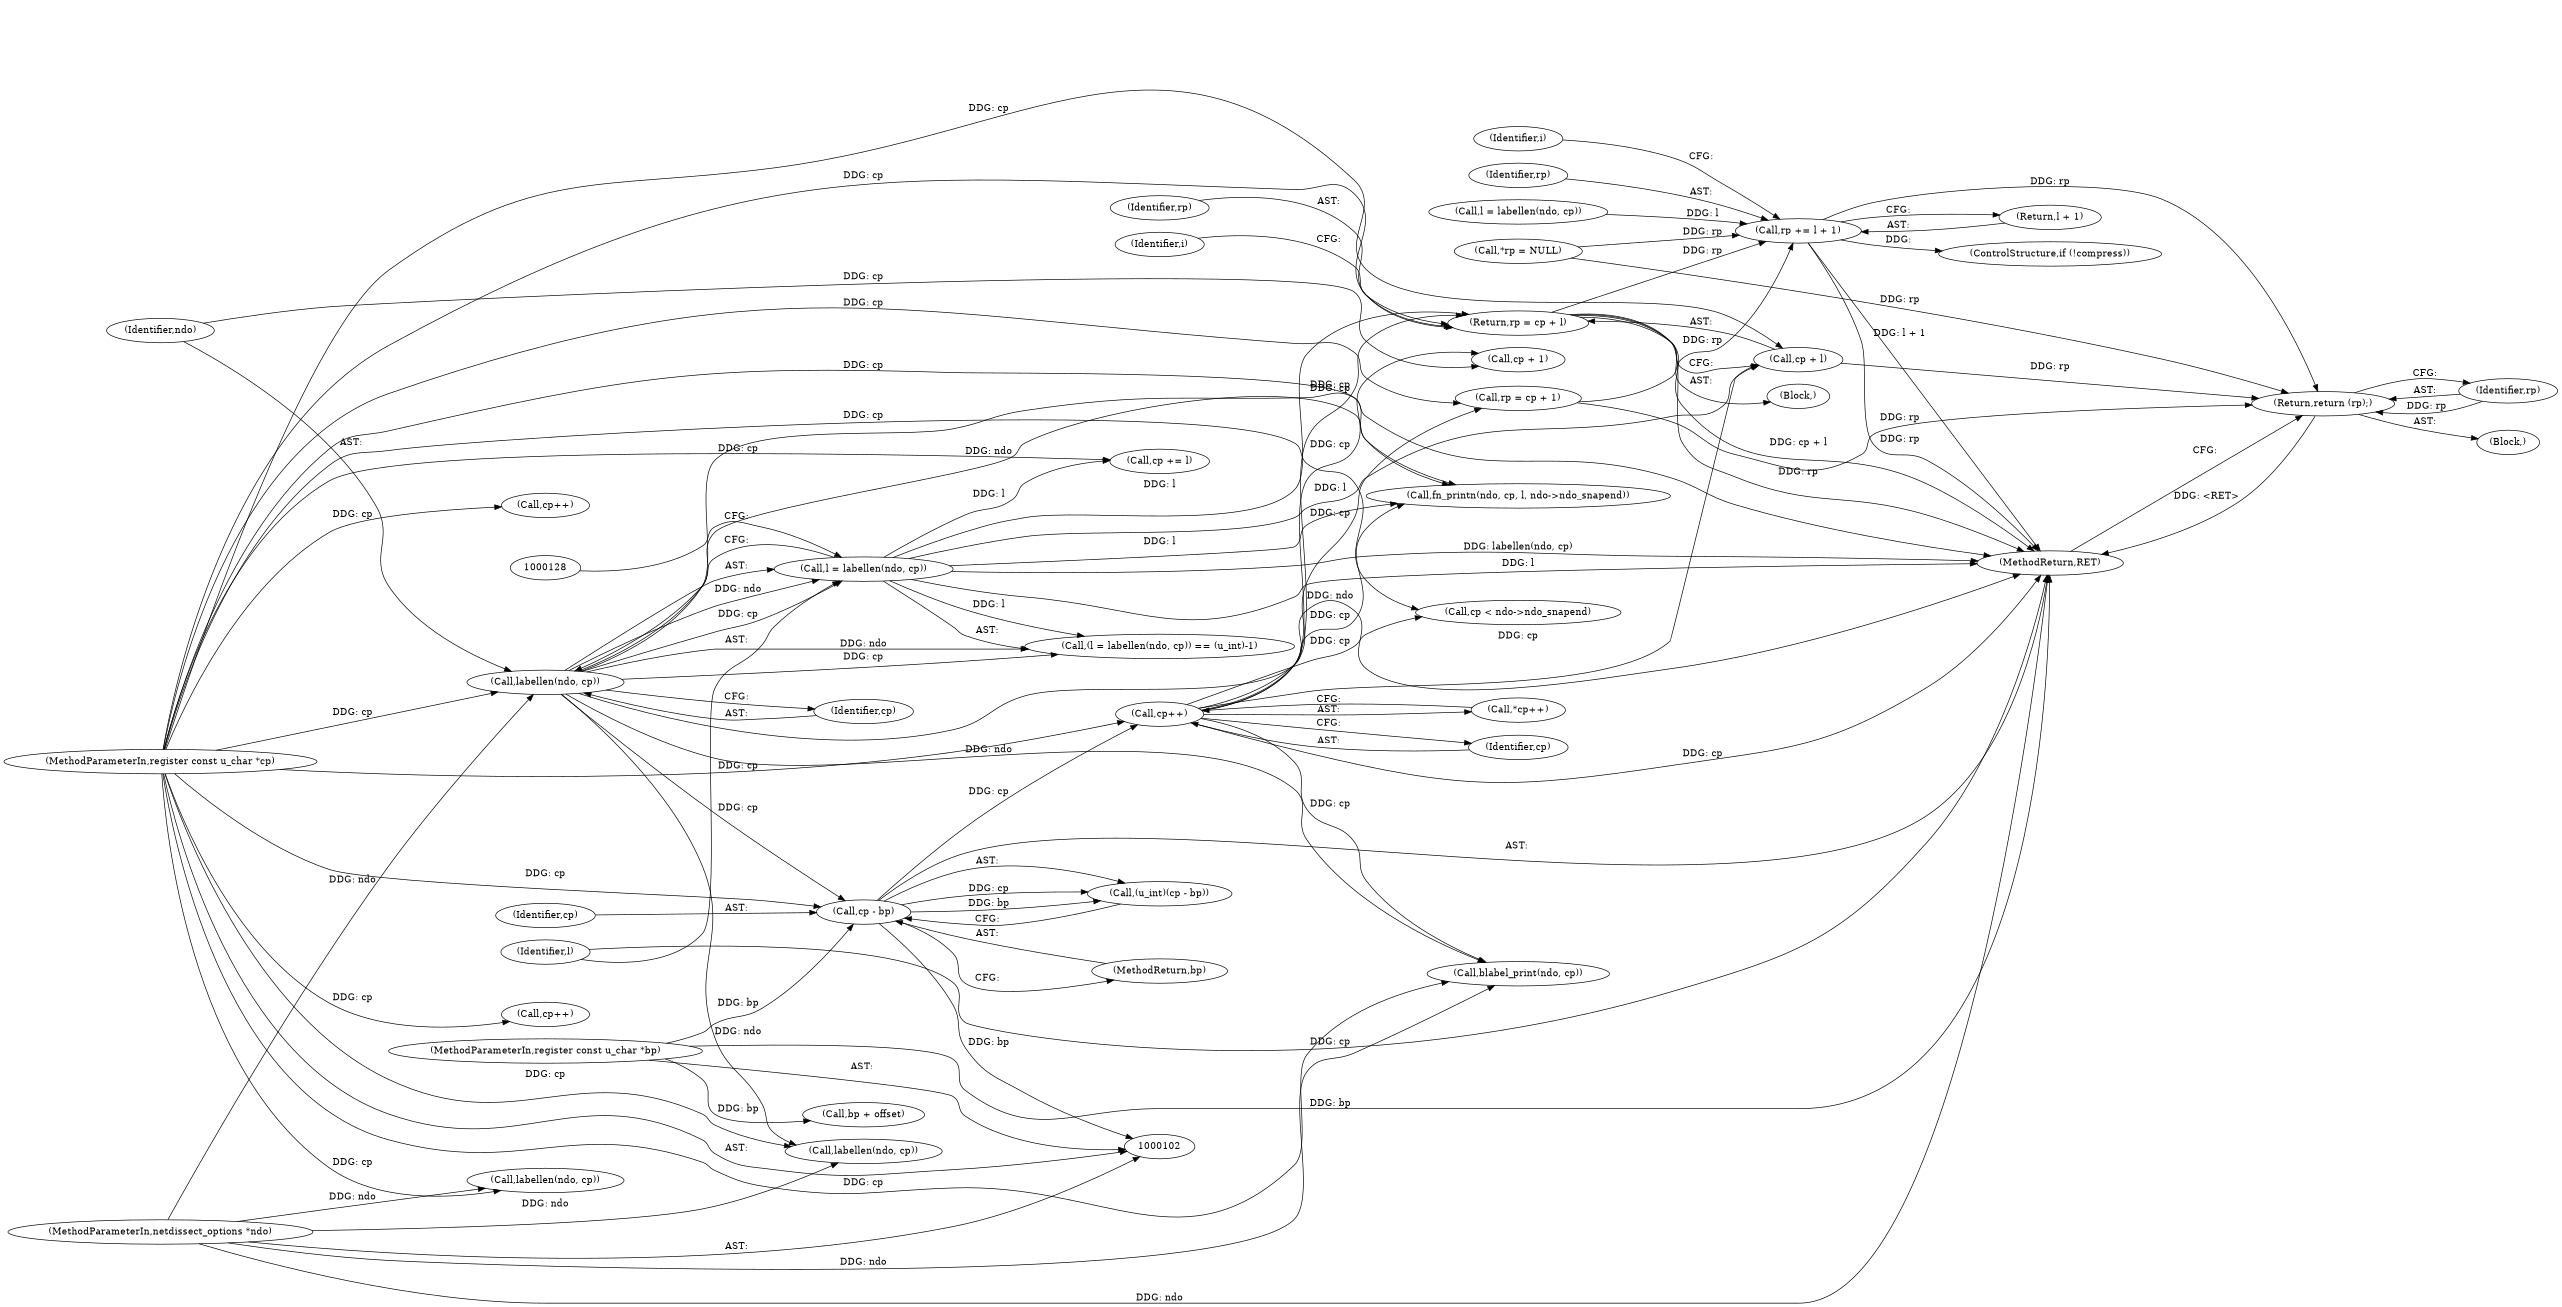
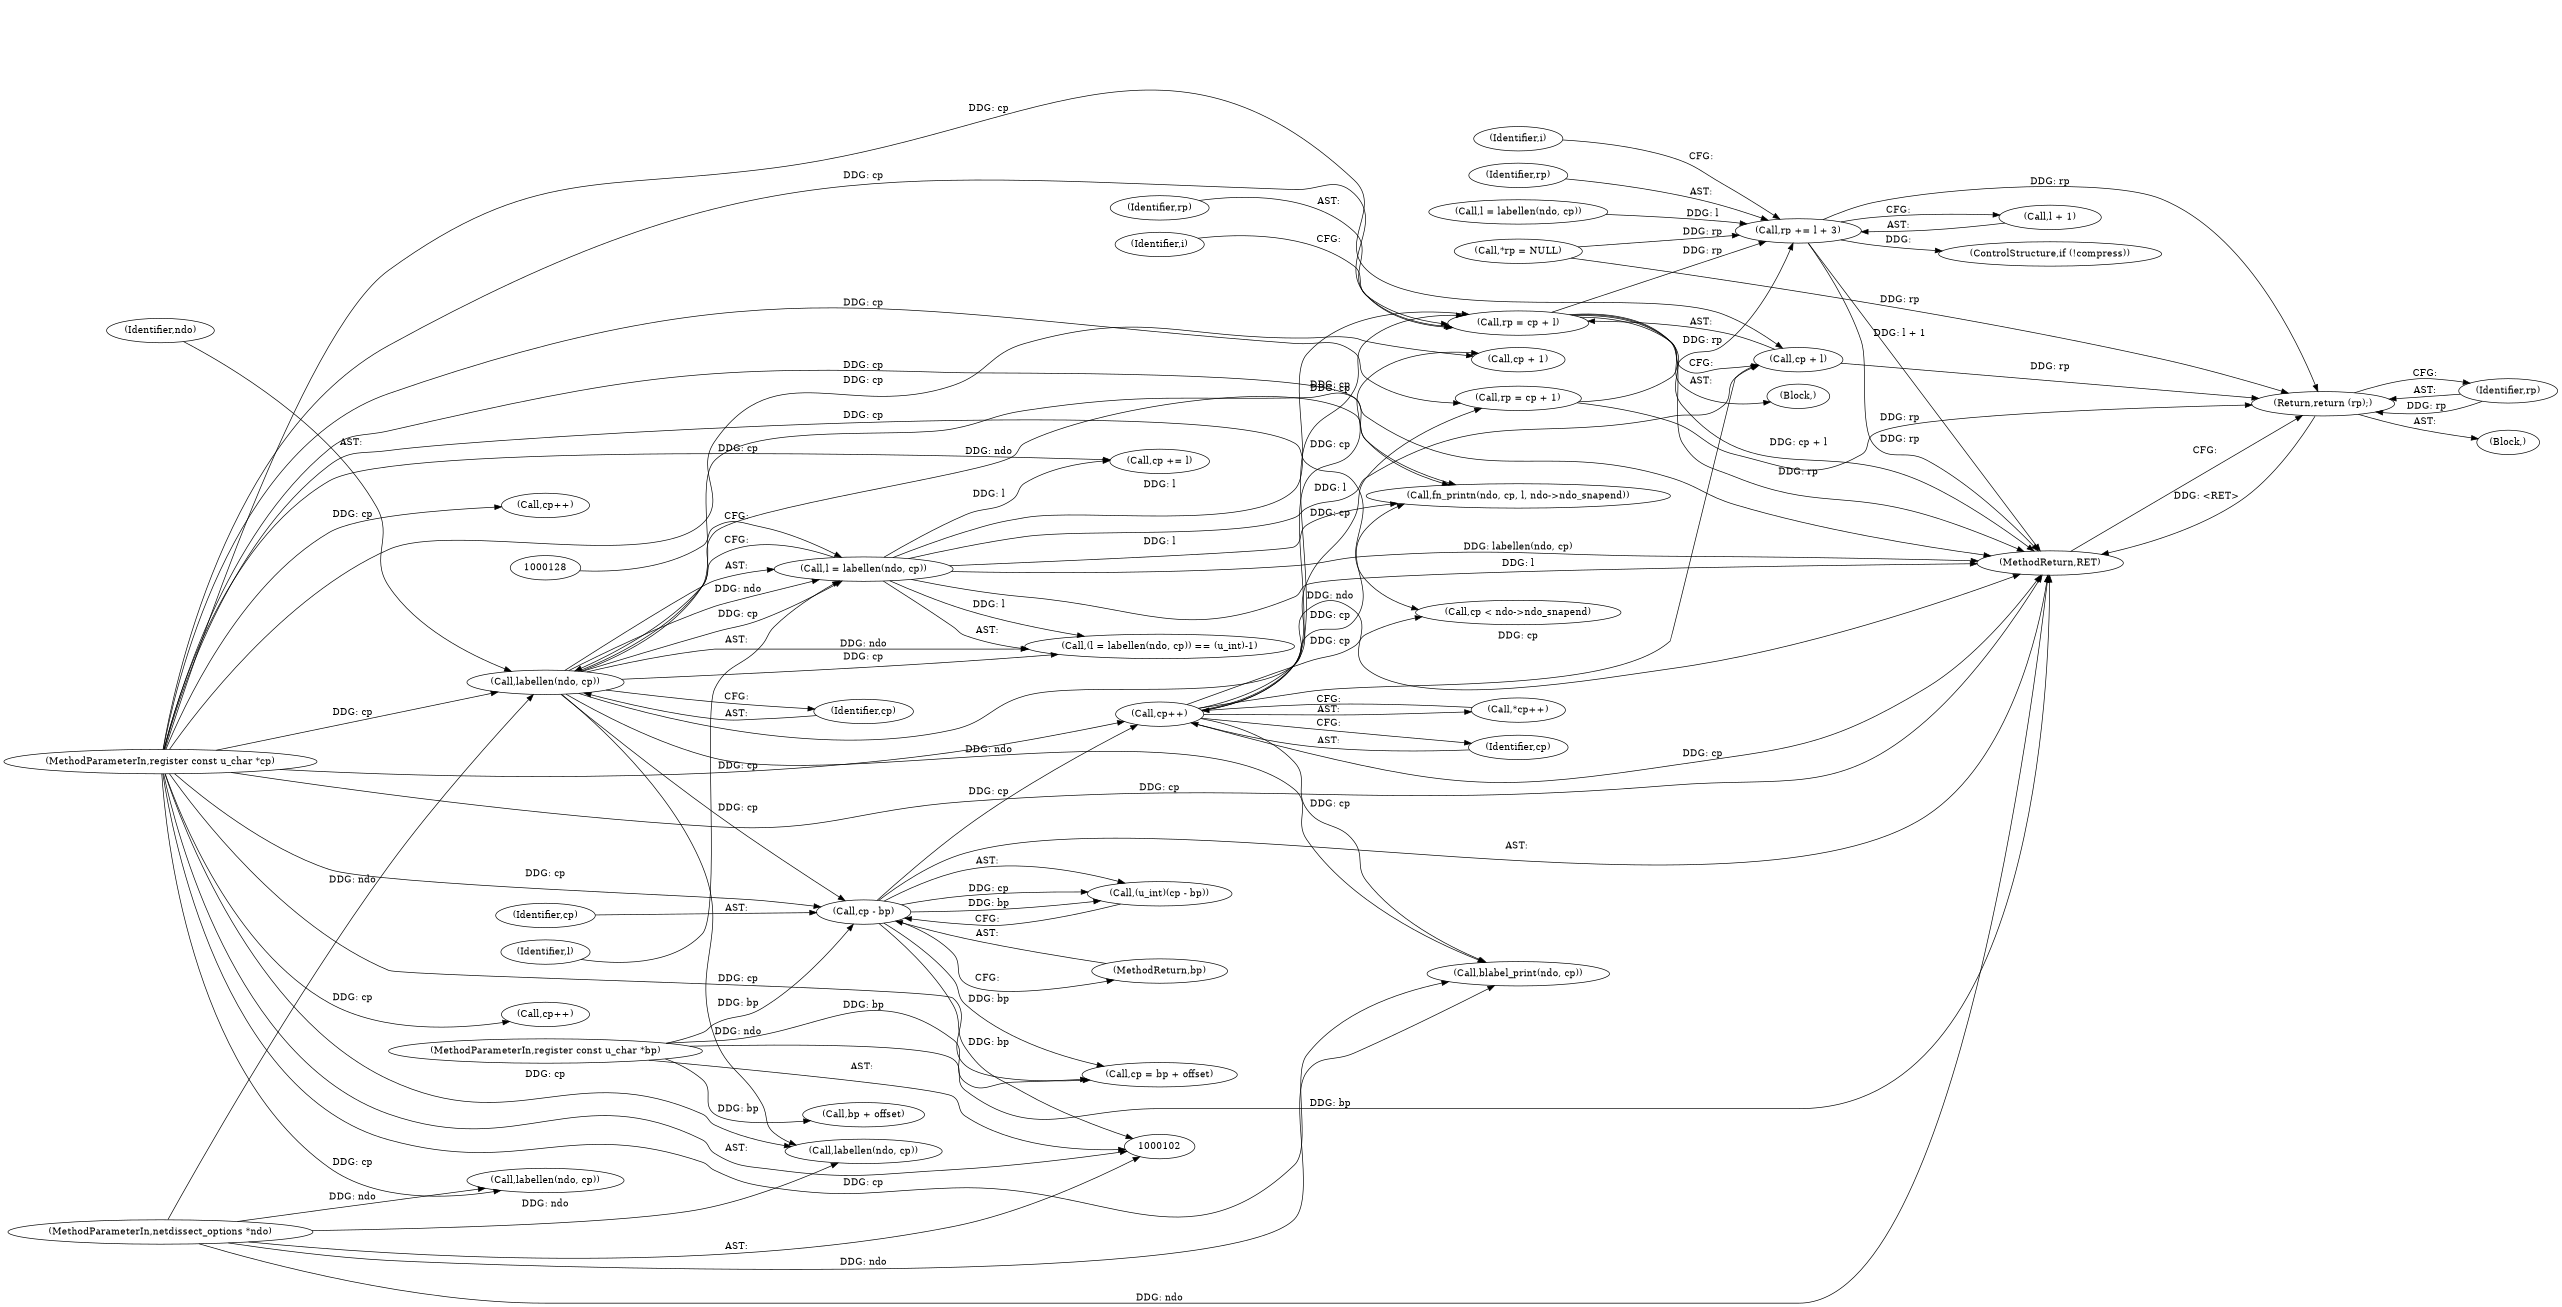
node "(Return,l + 1)": label "(Return,l + 1)" -> "(Call,l + 1)"
node "(Call,rp += l + 1)": label "(Call,rp += l + 1)" -> "(Call,rp += l + 3)"
edge "(Identifier,ndo)" -> "(Call,cp + 1)": now "(MethodParameterIn,register const u_char *cp)" -> "(Call,cp + 1)"
node "(Return,rp = cp + l)": label "(Return,rp = cp + l)" -> "(Call,rp = cp + l)"
edge "(Identifier,l)" -> "(MethodReturn,RET)": now "(MethodParameterIn,register const u_char *cp)" -> "(MethodReturn,RET)"
node "(Call,cp = bp + offset)": added
